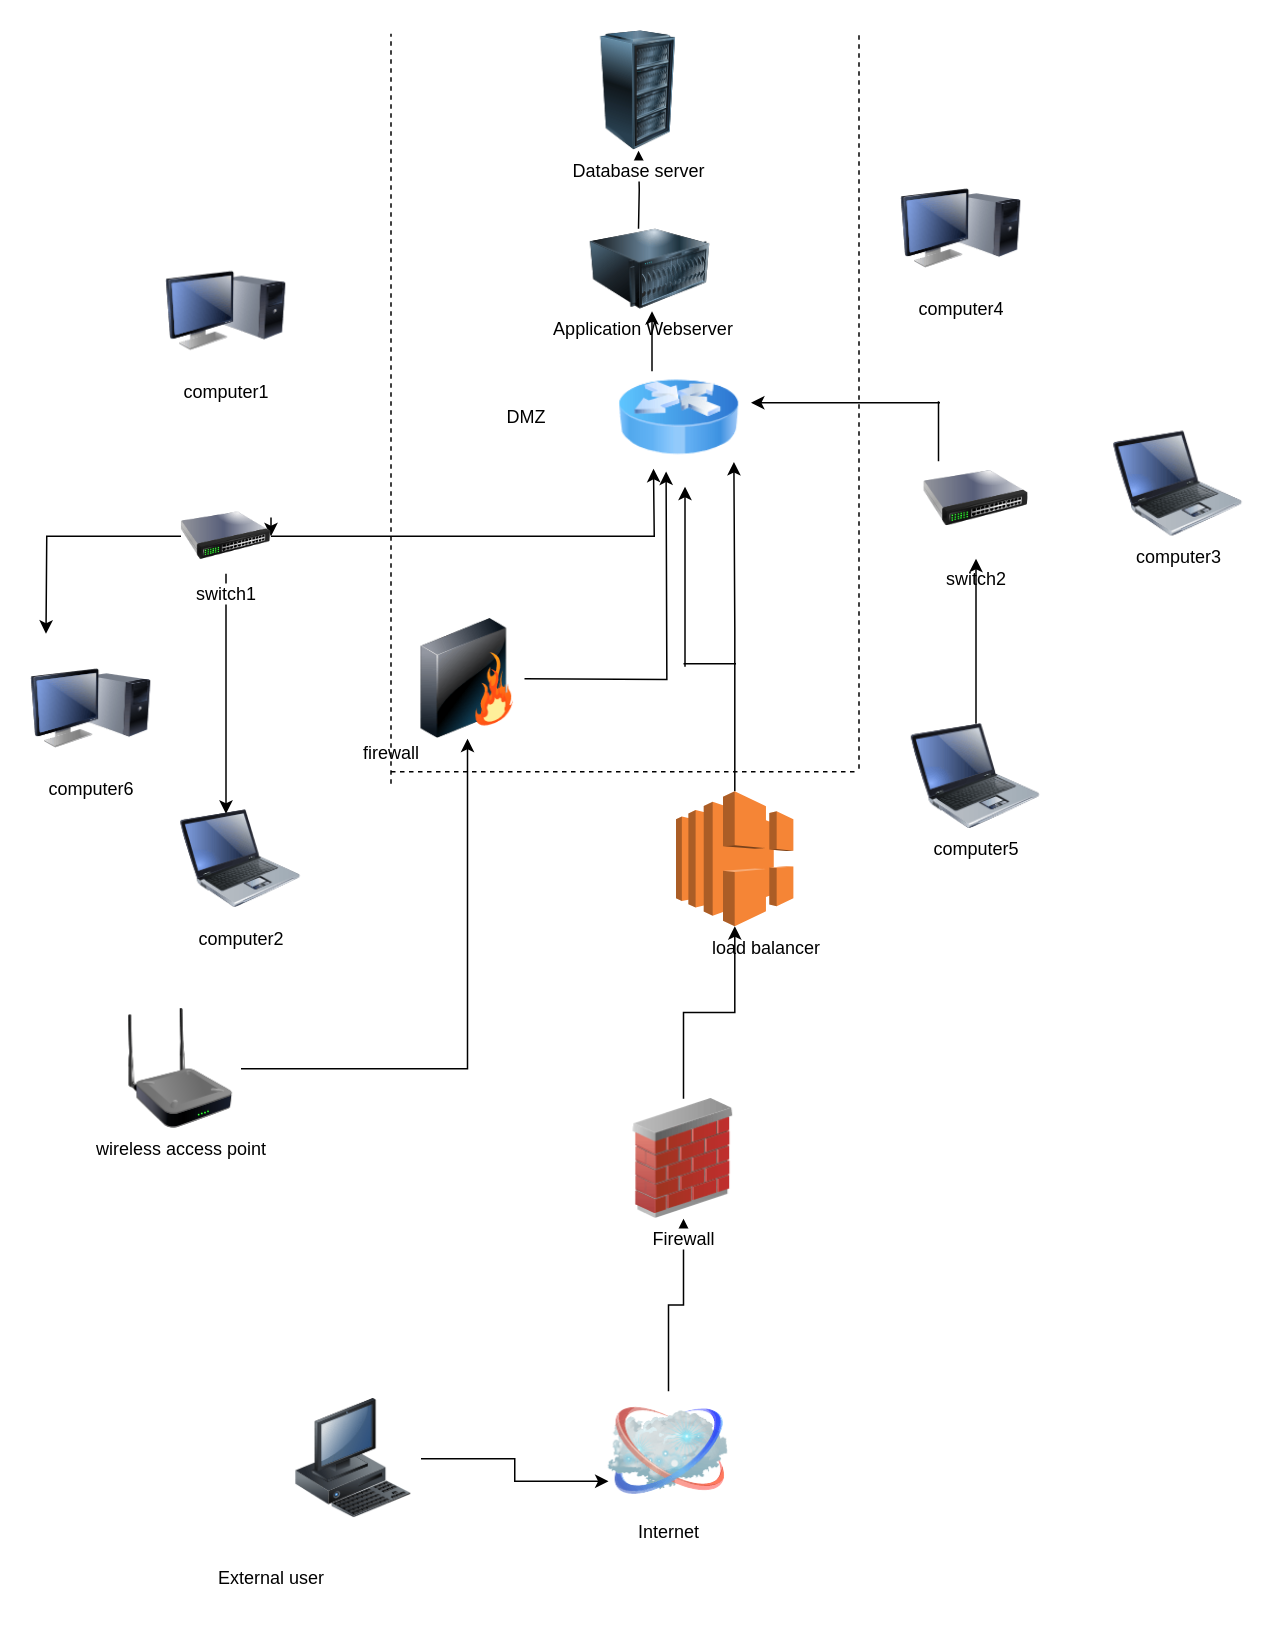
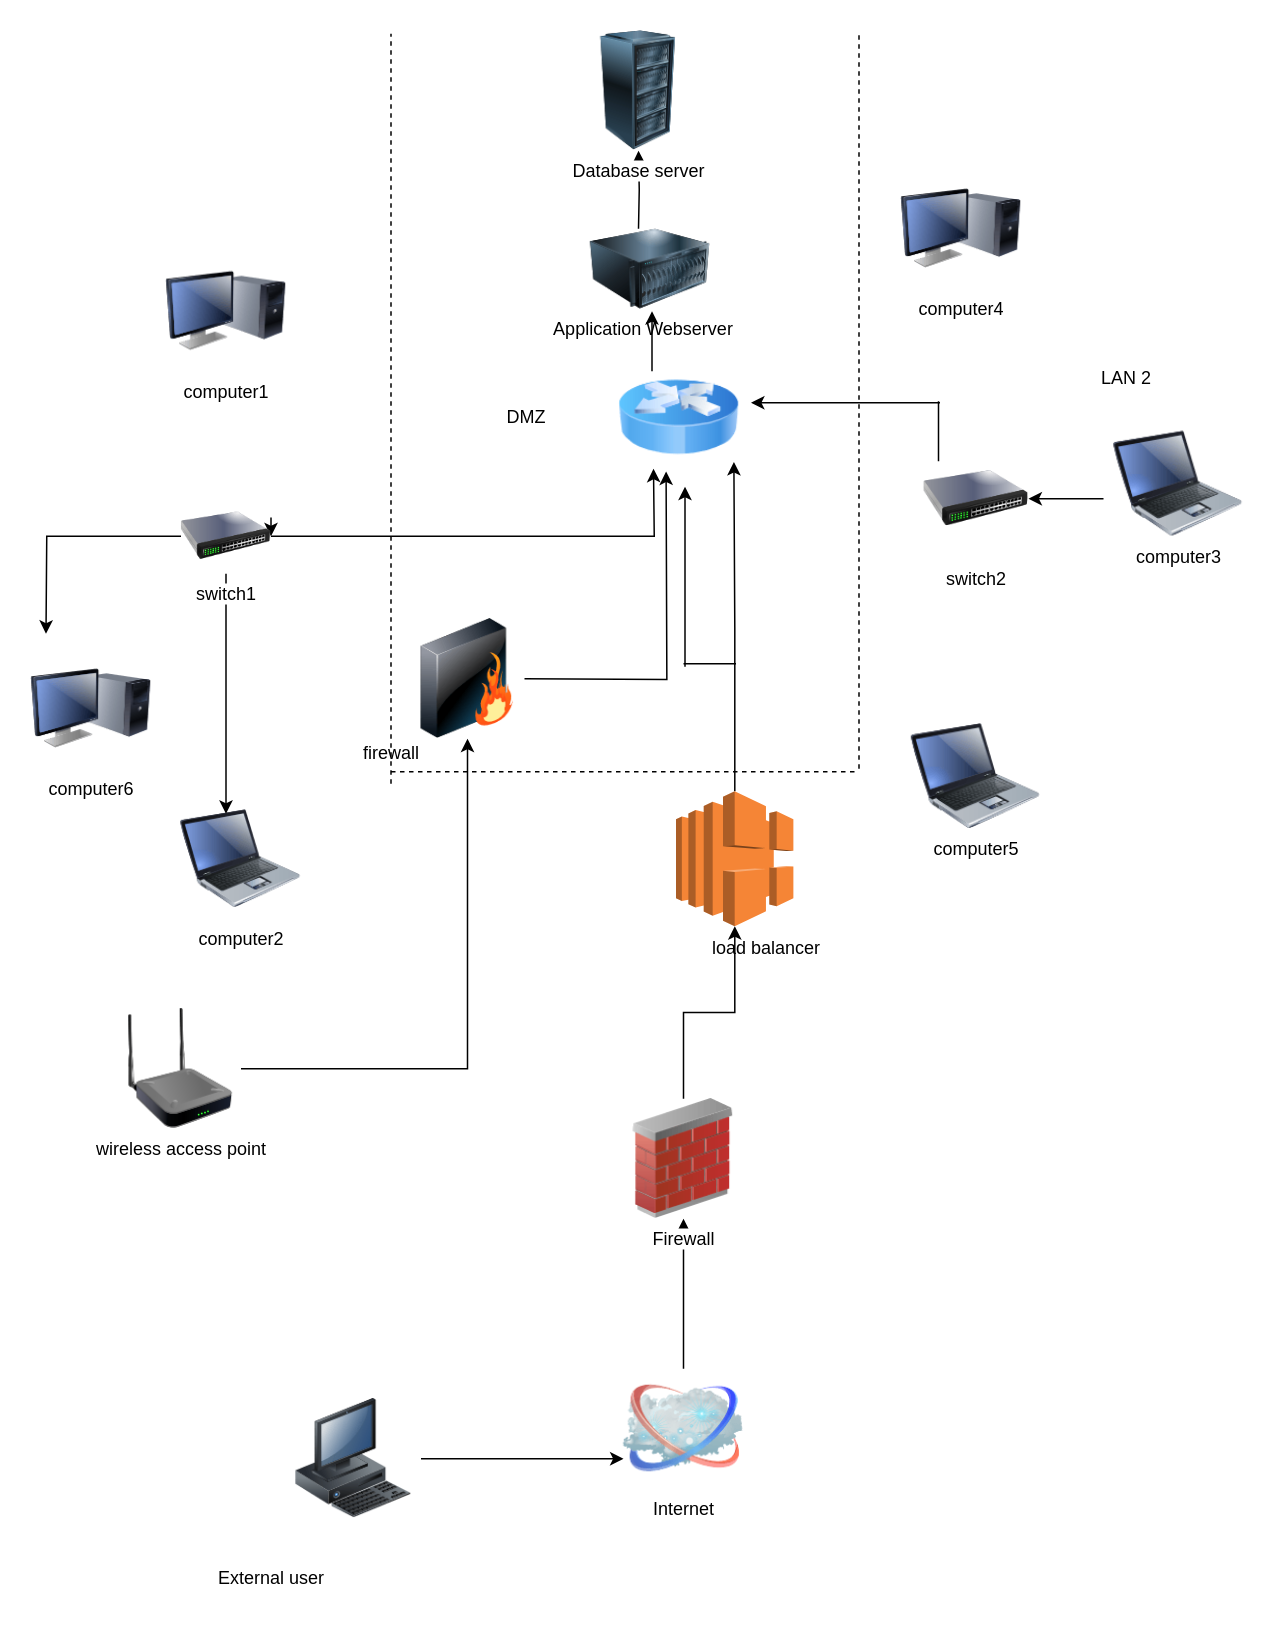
node "LAN 2": added
edge "computer3" -> "switch2": added
edge "computer5" -> "switch2": removed
node "Internet": moved (668, 1451) -> (683, 1429)
